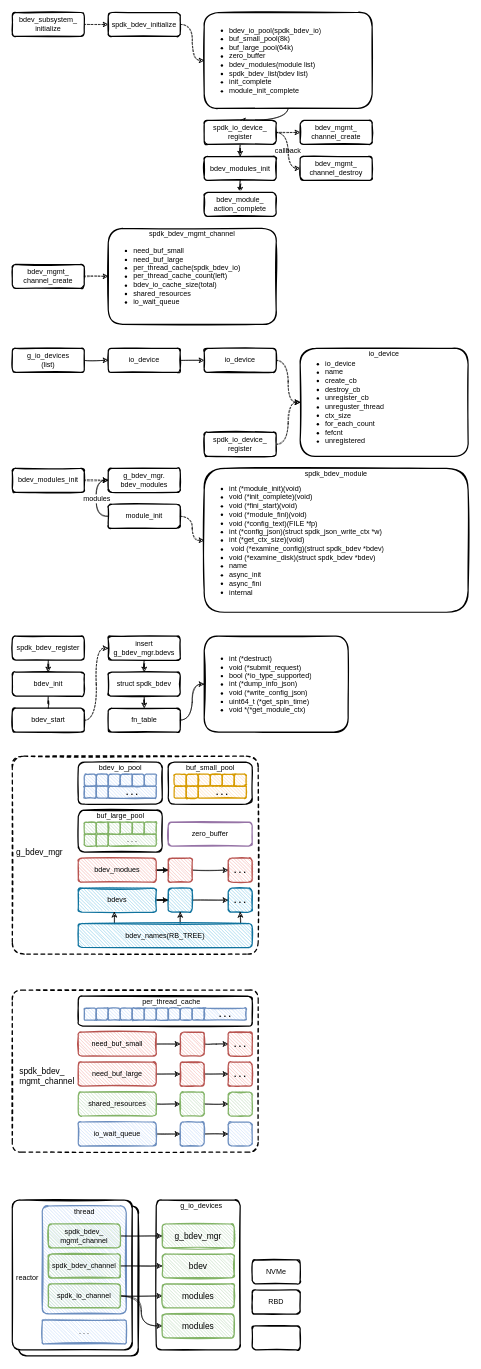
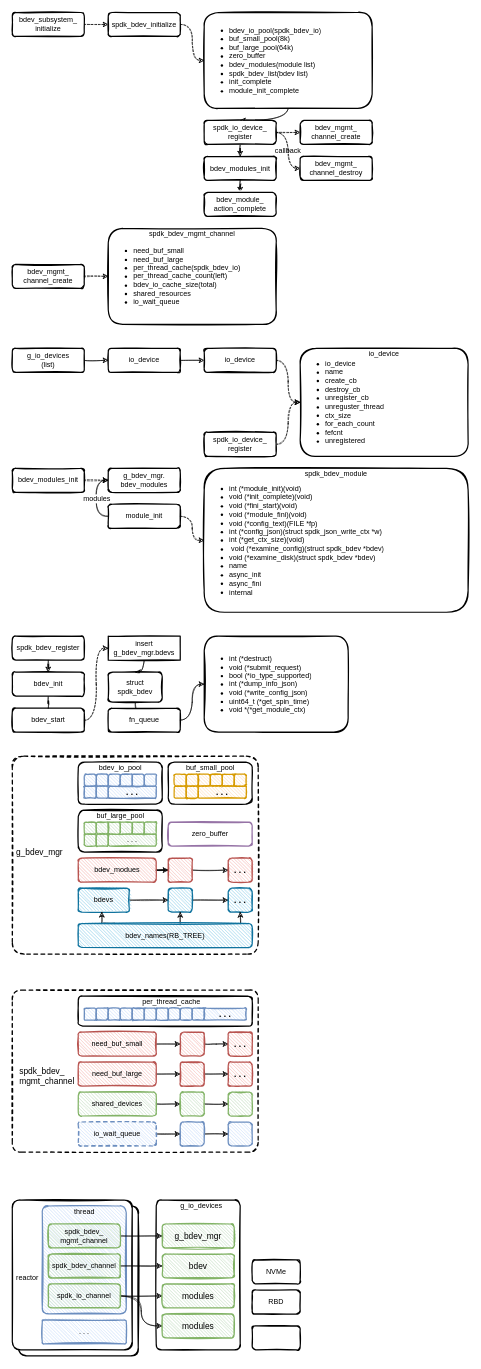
node "insert g_bdev_mgr.bdevs": shape rounded rectangle -> rectangle
node "struct spdk_bdev": size 72x24 -> 54x30
node "fn_table": label "fn_table" -> "fn_queue"
node "bdevs": size 78x24 -> 51x24
node "shared_resources": label "shared_resources" -> "shared_devices"
node "io_wait_queue": style solid -> dashed
